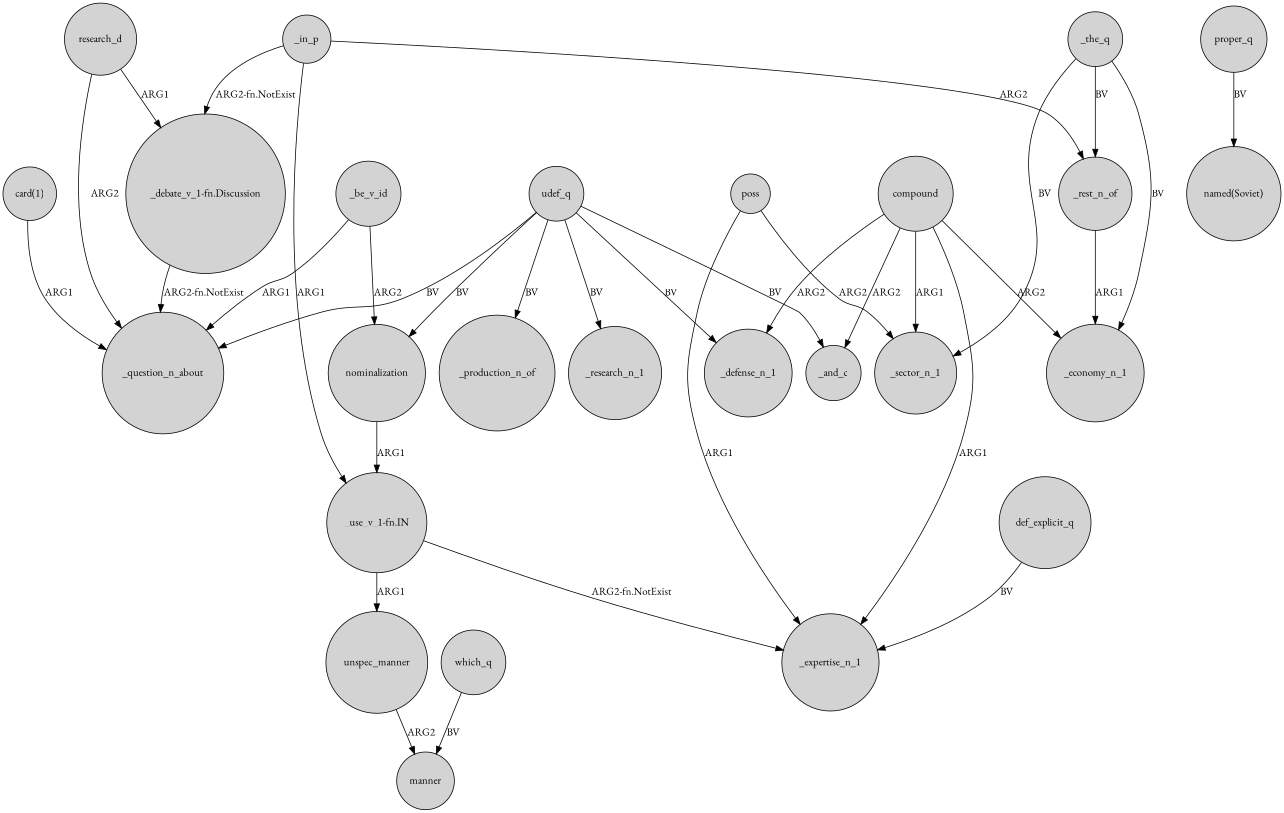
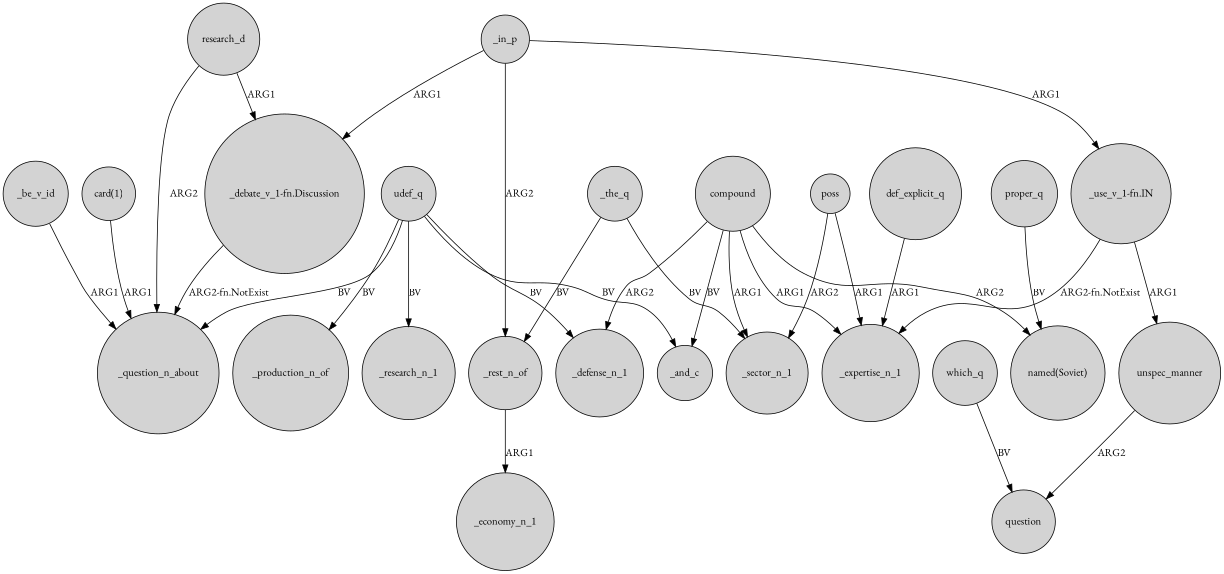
edge "_in_p" -> "_debate_v_1-fn.Discussion": label "ARG2-fn.NotExist" -> "ARG1"
edge "_the_q" -> "_economy_n_1": removed, label "BV"
edge "compound" -> "_economy_n_1": now "compound" -> "named(Soviet)"
edge "compound" -> "_and_c": label "ARG2" -> "BV"
node "nominalization": removed
edge "def_explicit_q" -> "_expertise_n_1": label "BV" -> "ARG1"
node "manner": label "manner" -> "question"
